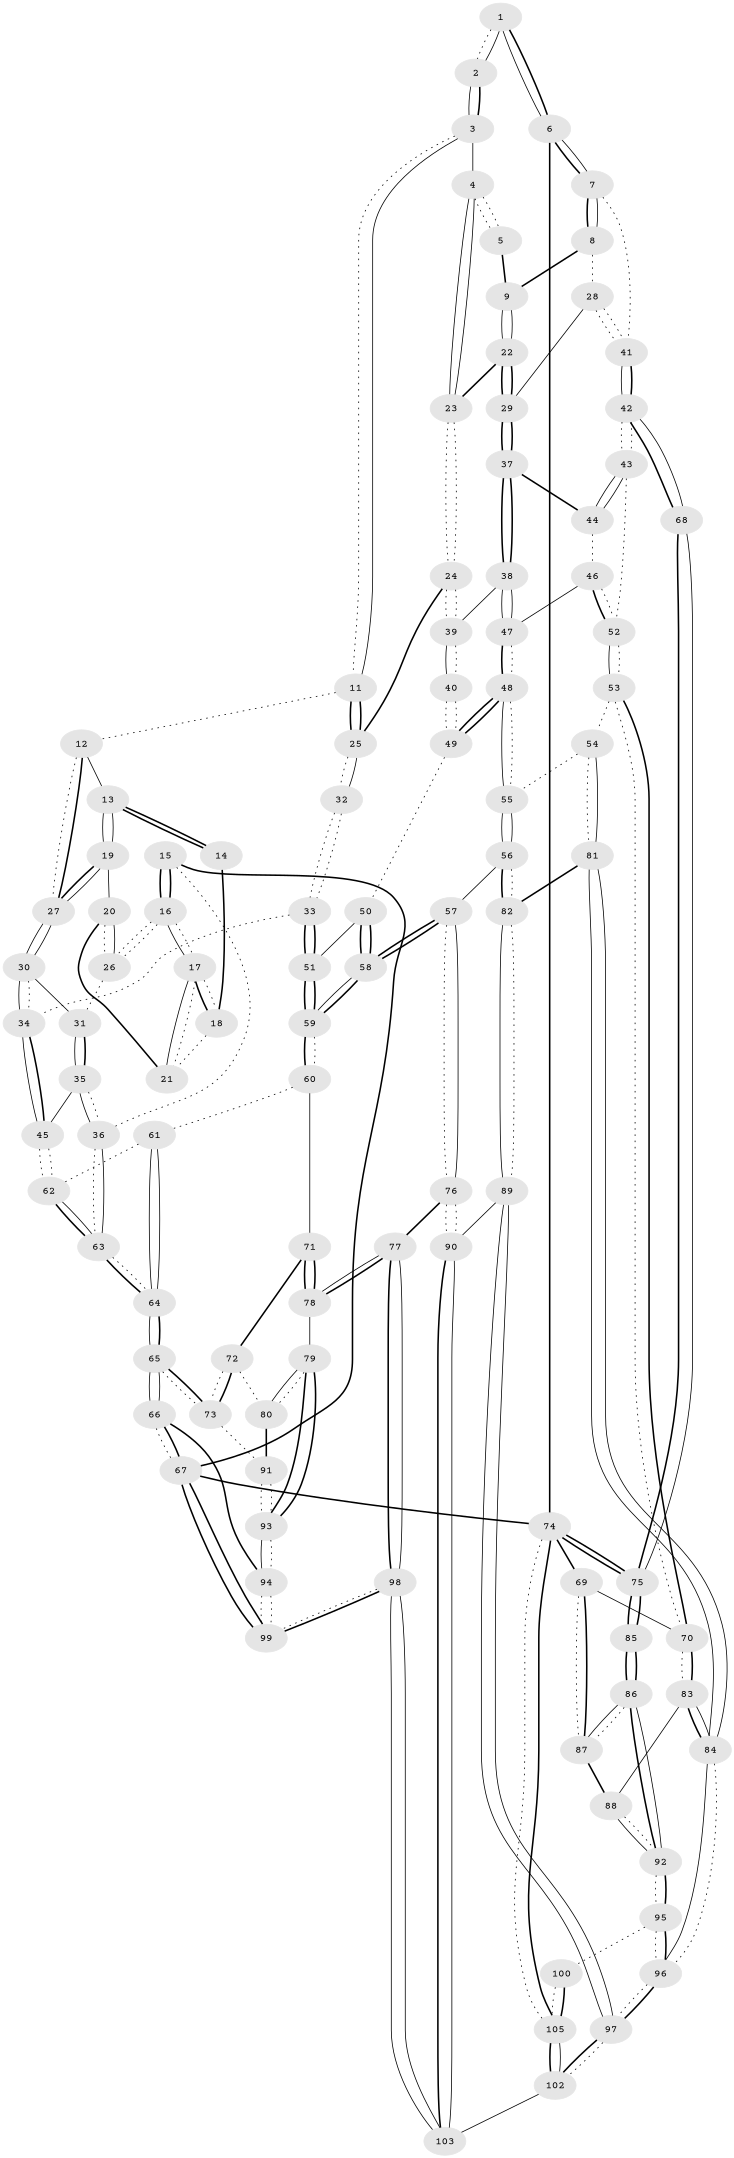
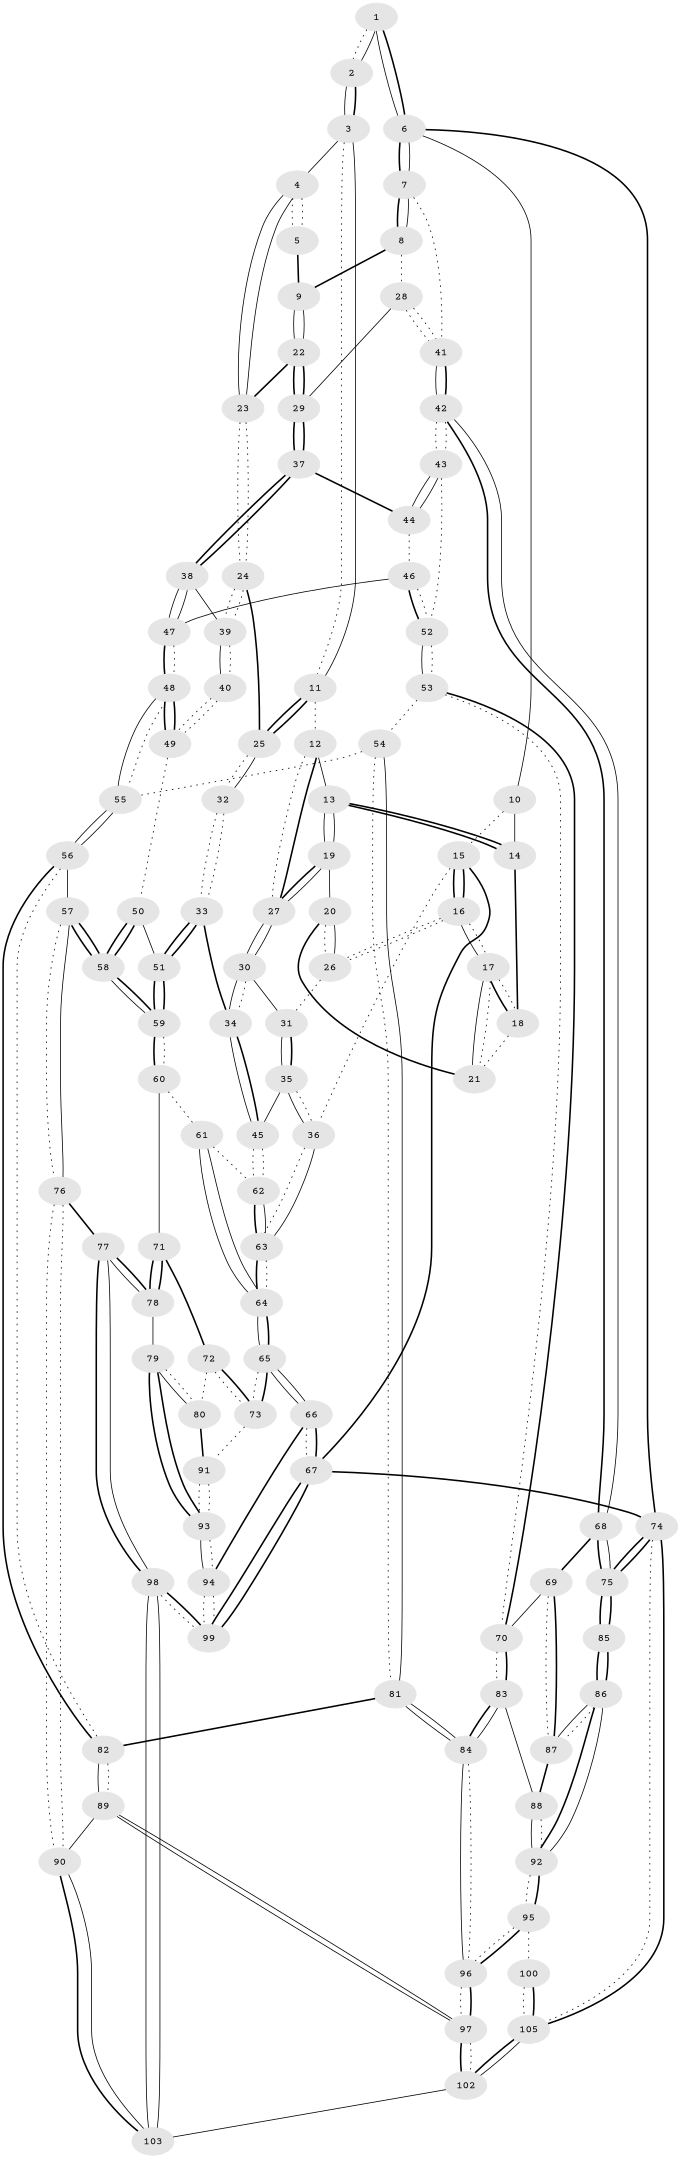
node "10": added
edge "33" -- "34": style dotted -> bold
edge "74" -- "69": now "68" -- "69"
